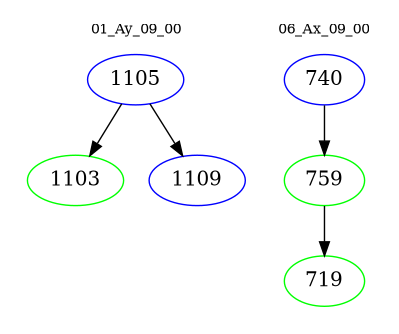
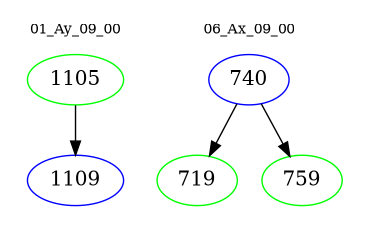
node "1105": color blue -> green
node "1103": removed
edge "759" -> "719": now "740" -> "719"
